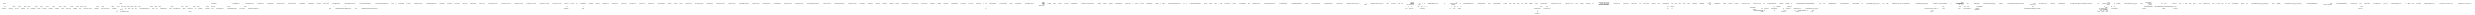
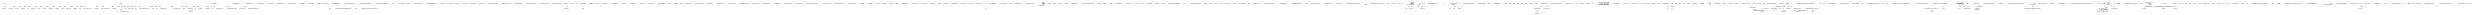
edge "Nancy.IO.RequestStream" -> "base.Dispose(disposing)": now "this.stream.CanSeek && this.stream.Length == 0" -> "base.Dispose(disposing)"
node "!this.factories.Any()": added
